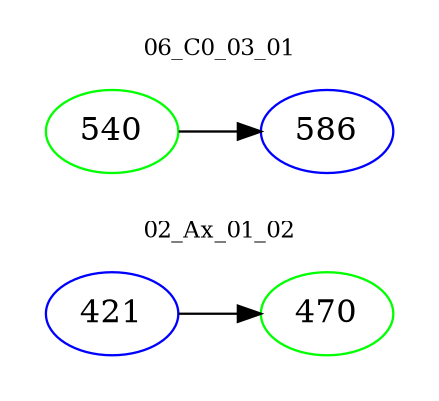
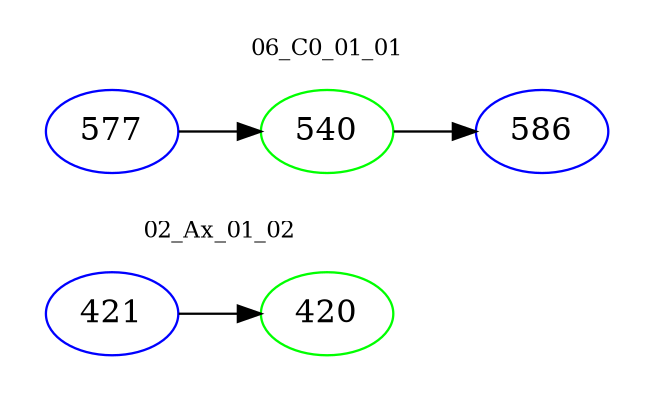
cluster "06_C0_03_01": label "06_C0_03_01" -> "06_C0_01_01"
node "577": added
node "470": label "470" -> "420"
